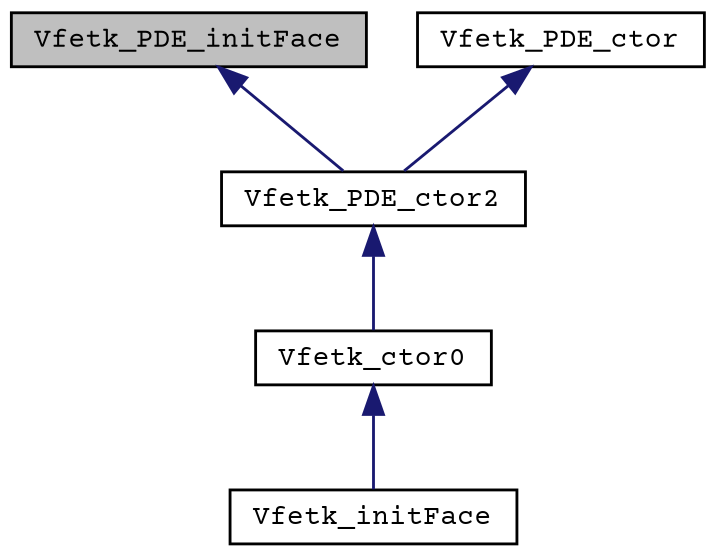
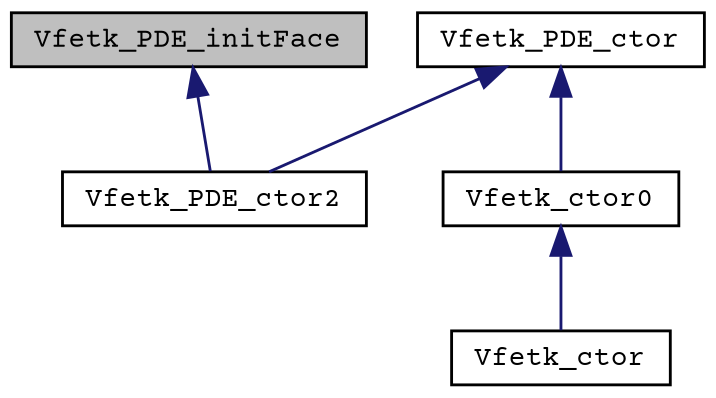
edge "Vfetk_ctor0" -> "Vfetk_PDE_ctor2": now "Vfetk_ctor0" -> "Vfetk_PDE_ctor"
node "Vfetk_initFace": label "Vfetk_initFace" -> "Vfetk_ctor"
